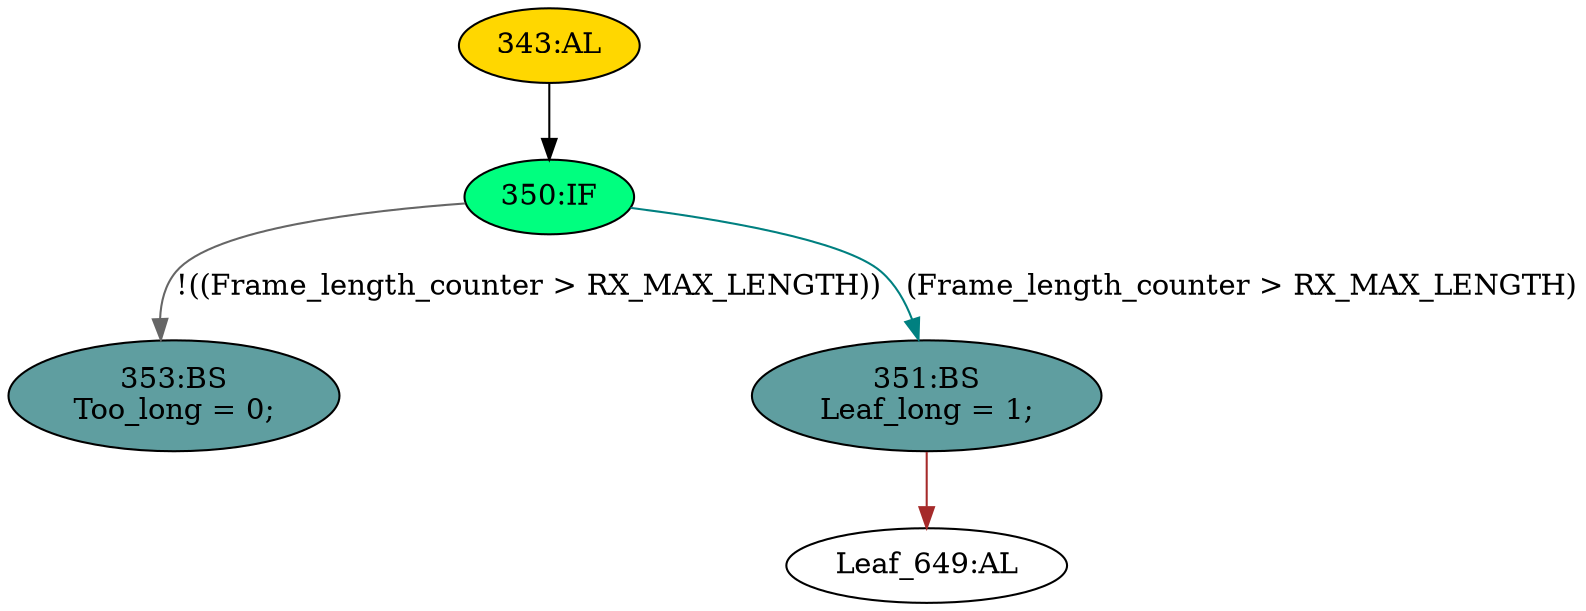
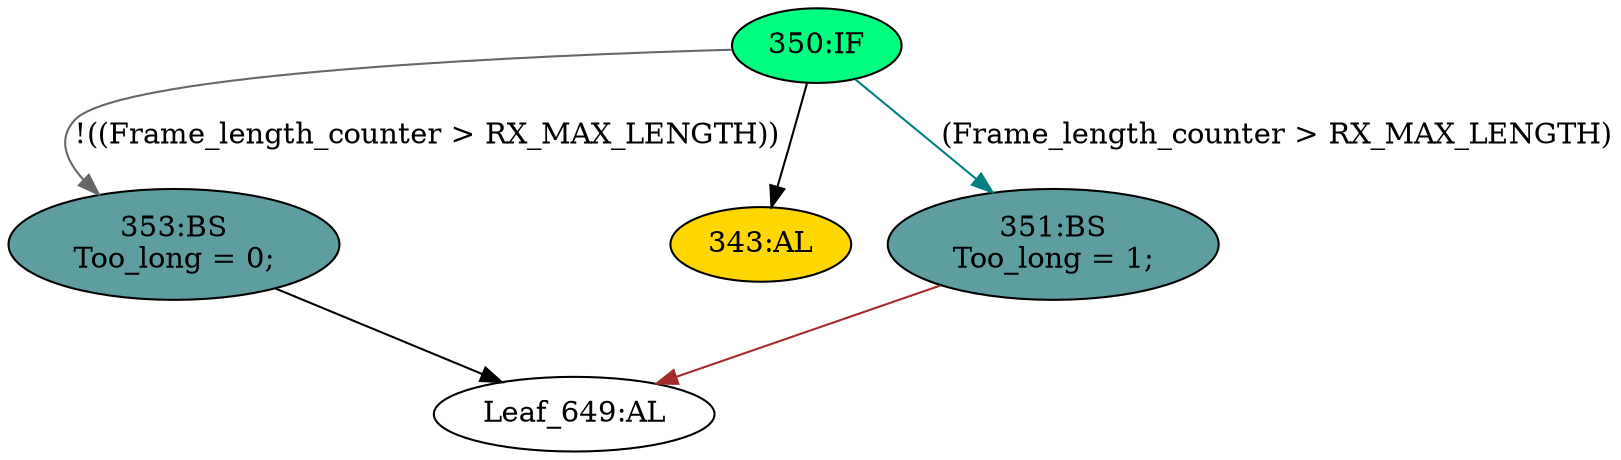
edge "343:AL" -> "350:IF": reversed
edge "353:BS Too_long = 0;" -> "Leaf_649:AL": added
node "351:BS Leaf_long = 1;": label "351:BS Leaf_long = 1;" -> "351:BS Too_long = 1;"
